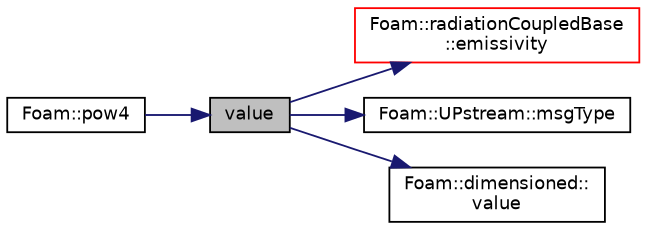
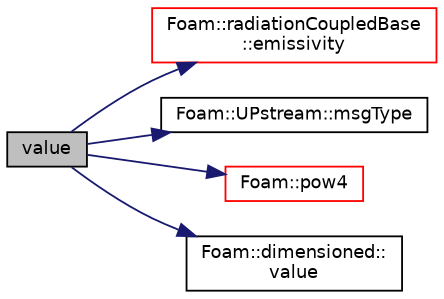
node "Foam::pow4": color black -> red
edge "Foam::pow4" -> "value": reversed
